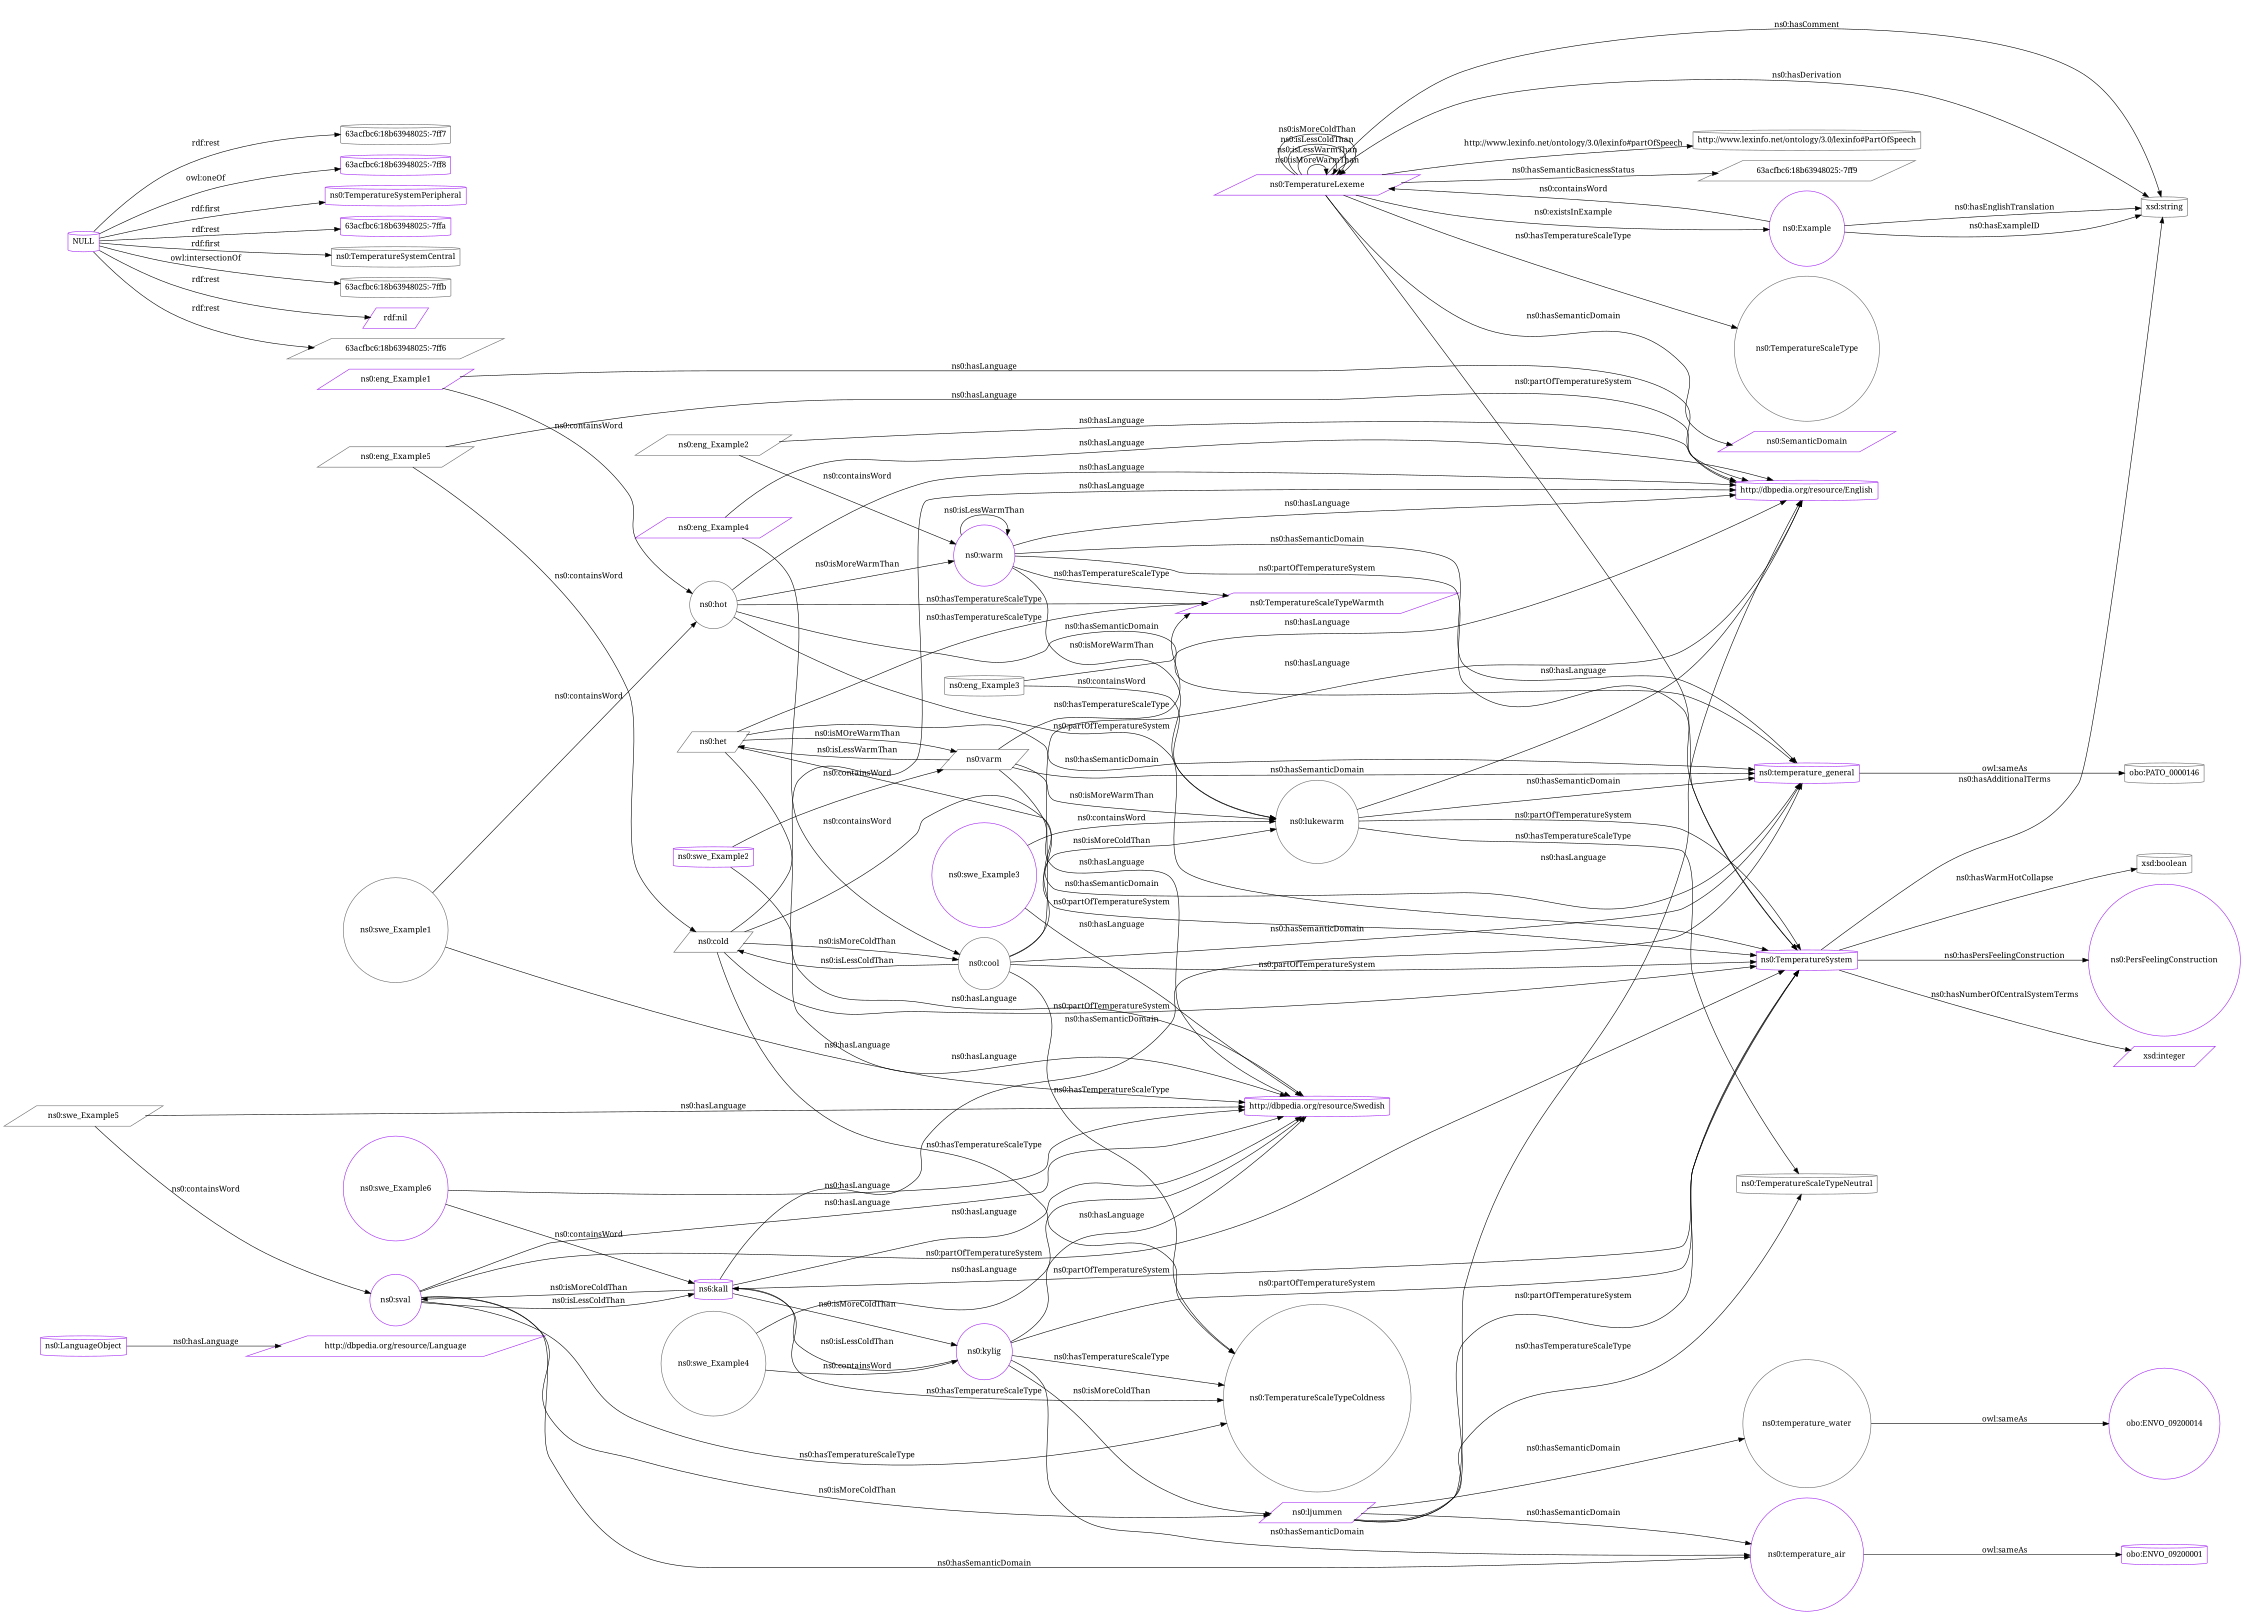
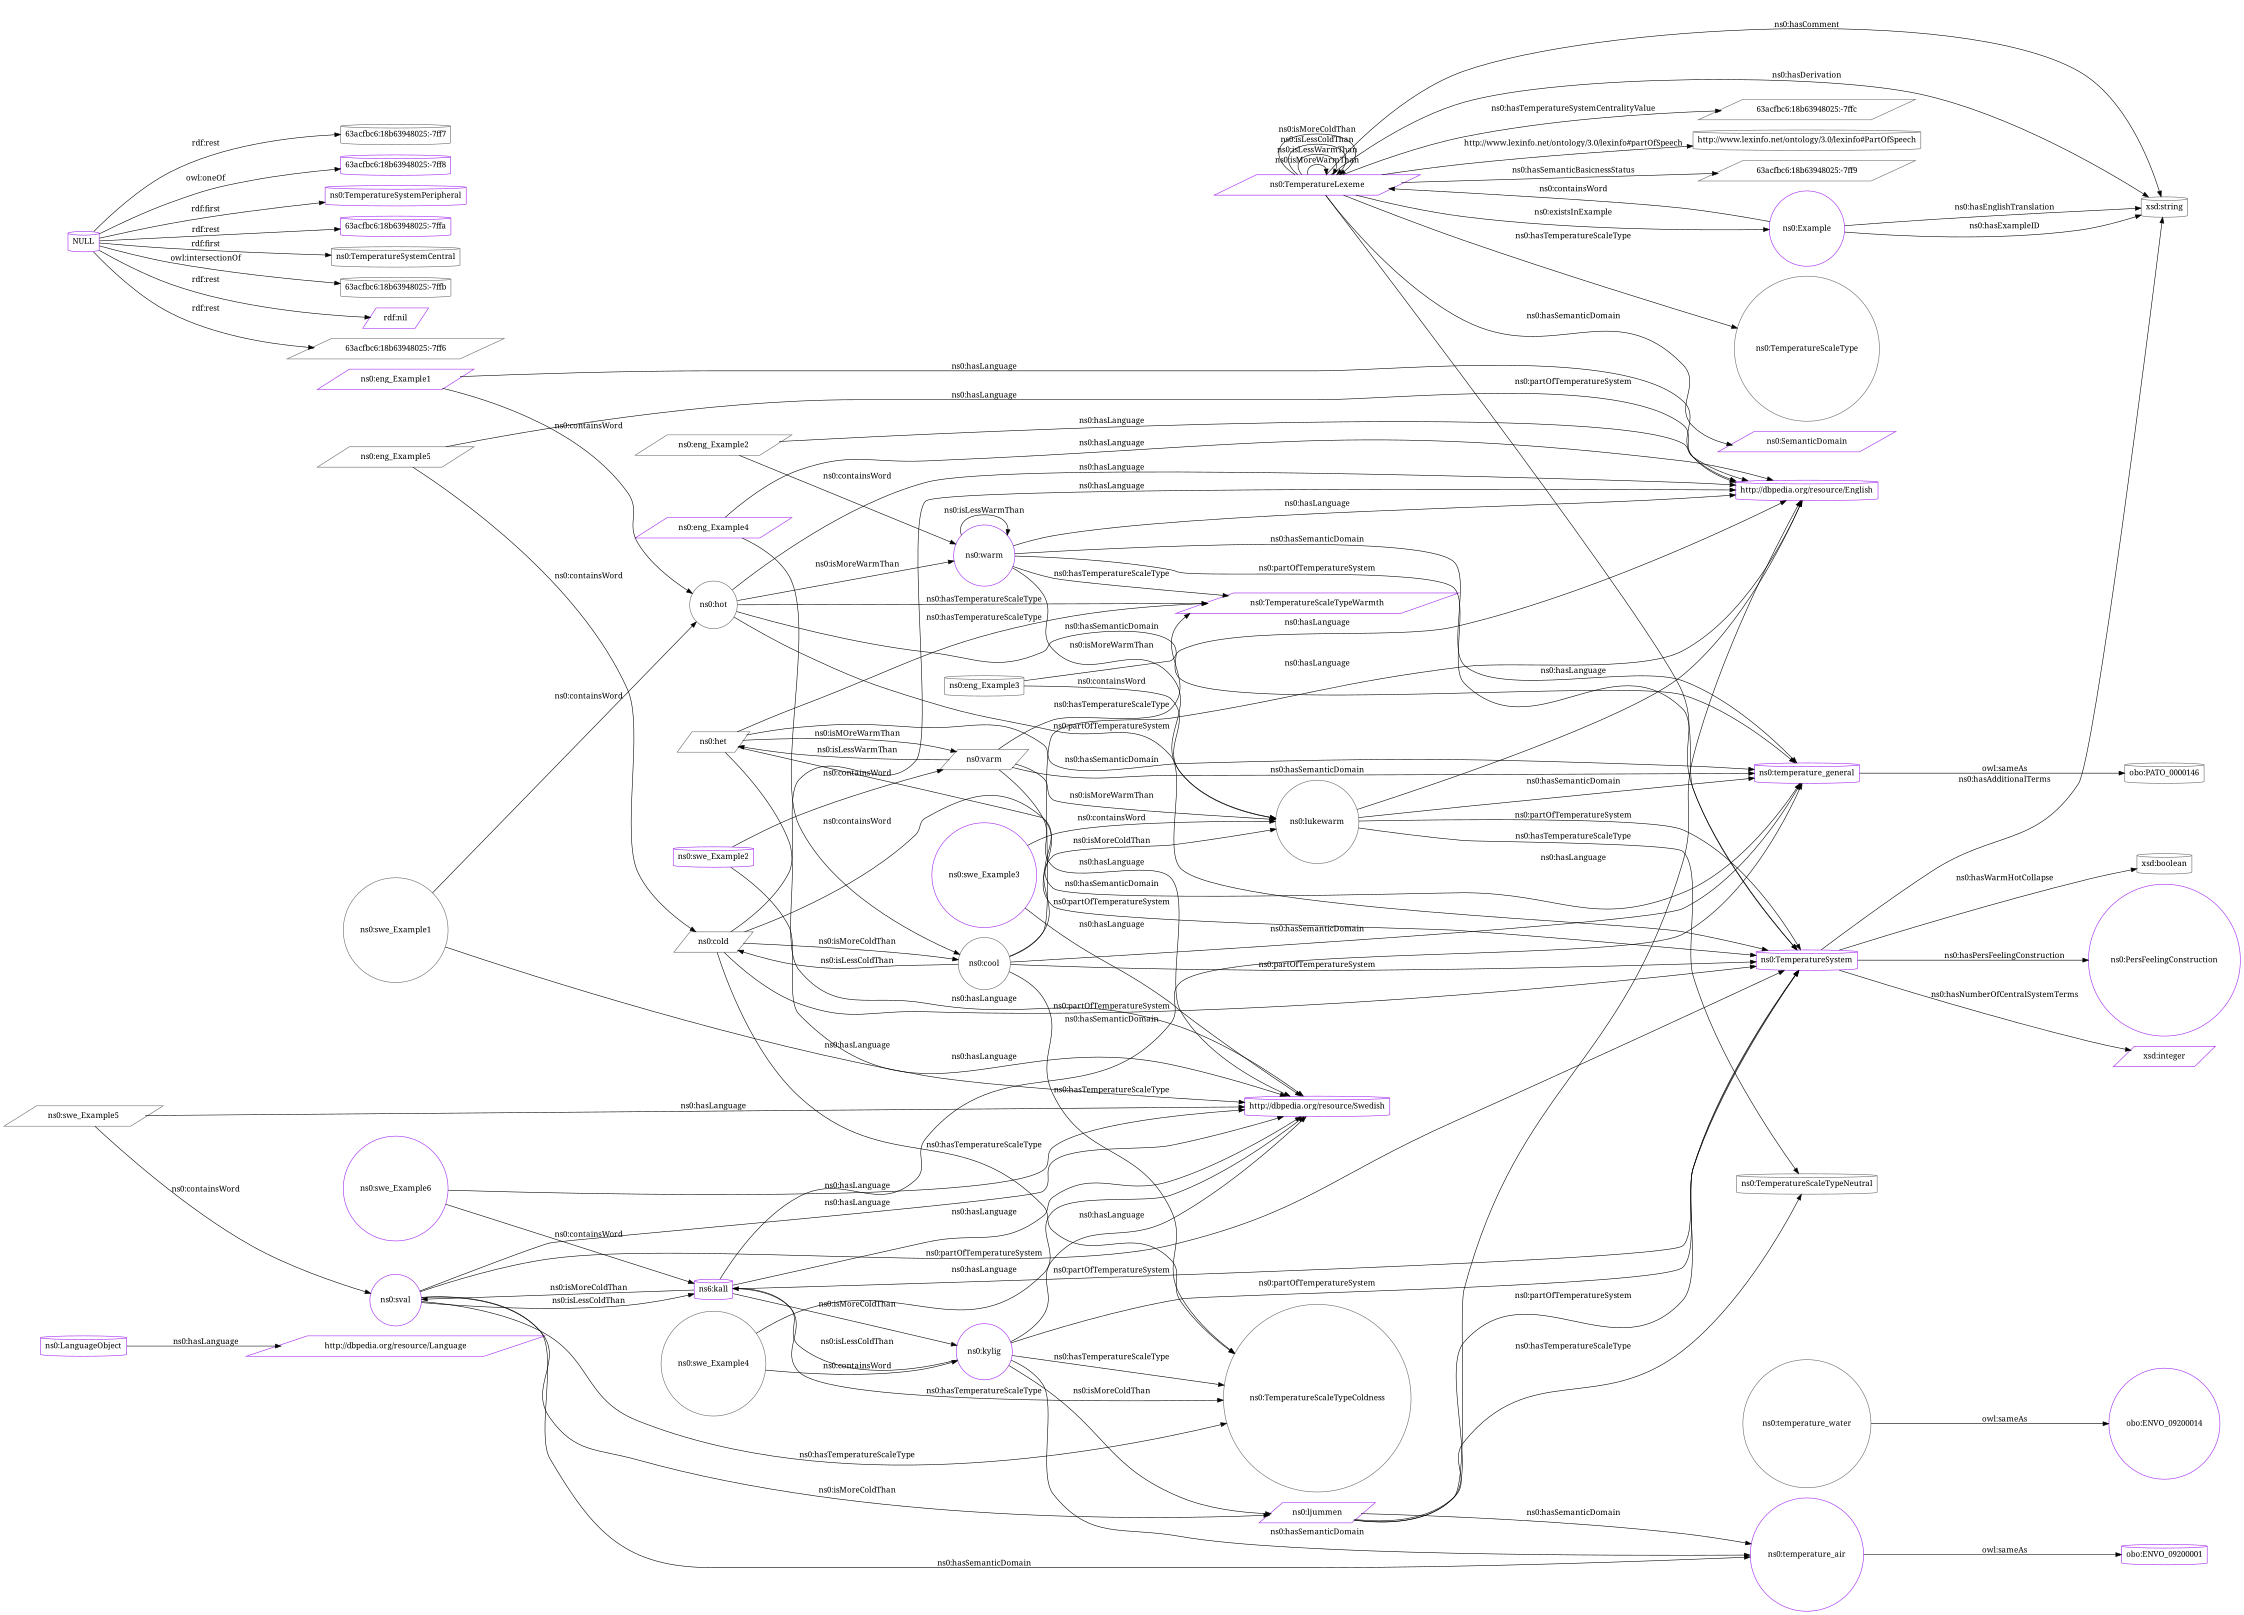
node "63acfbc6:18b63948025:-7ffc": added
edge "ns0:ljummen" -> "ns0:temperature_water": removed, label "ns0:hasSemanticDomain"
